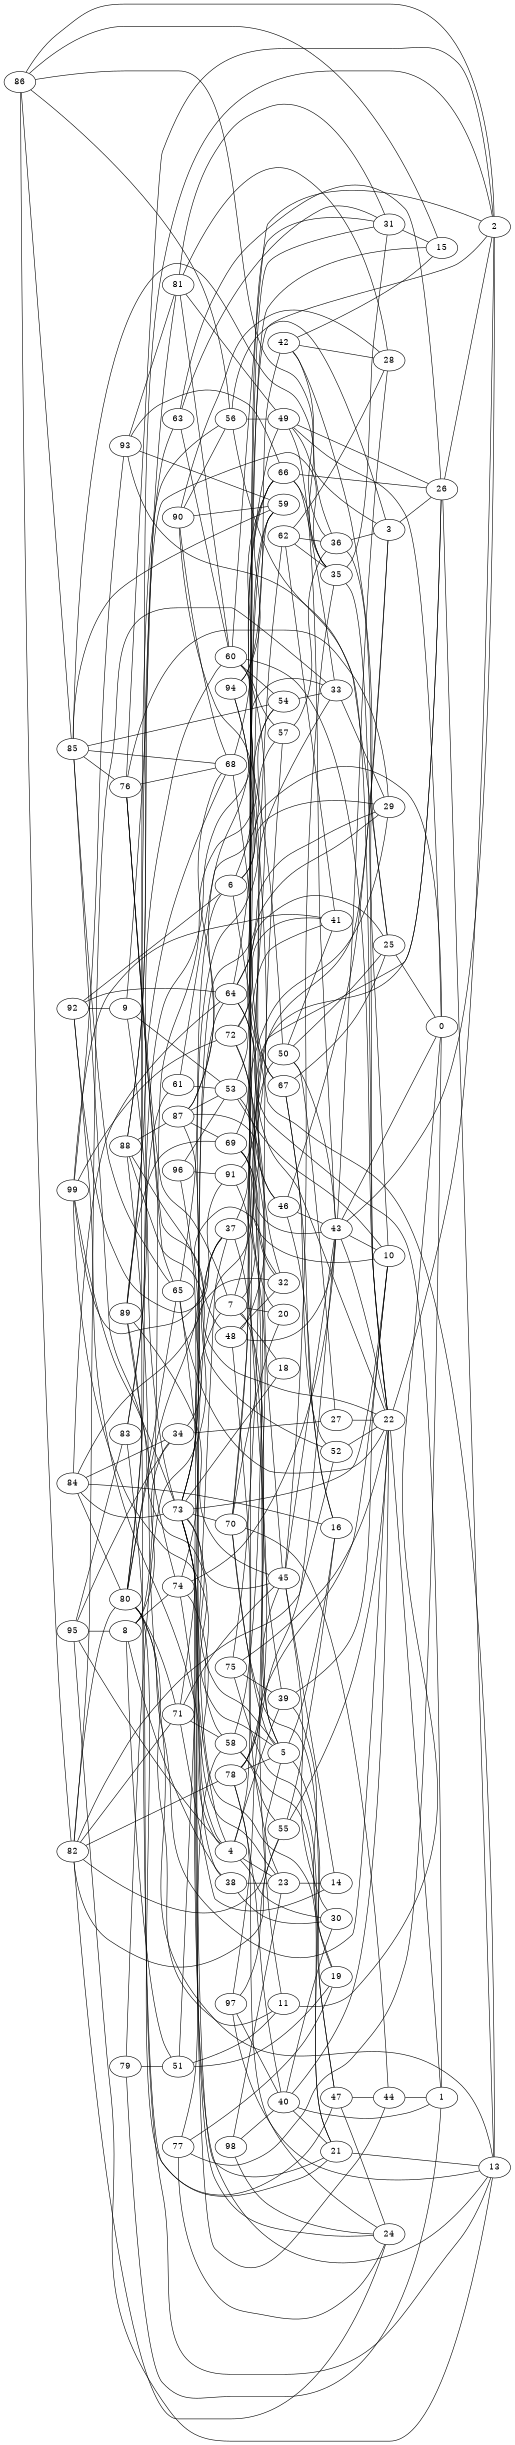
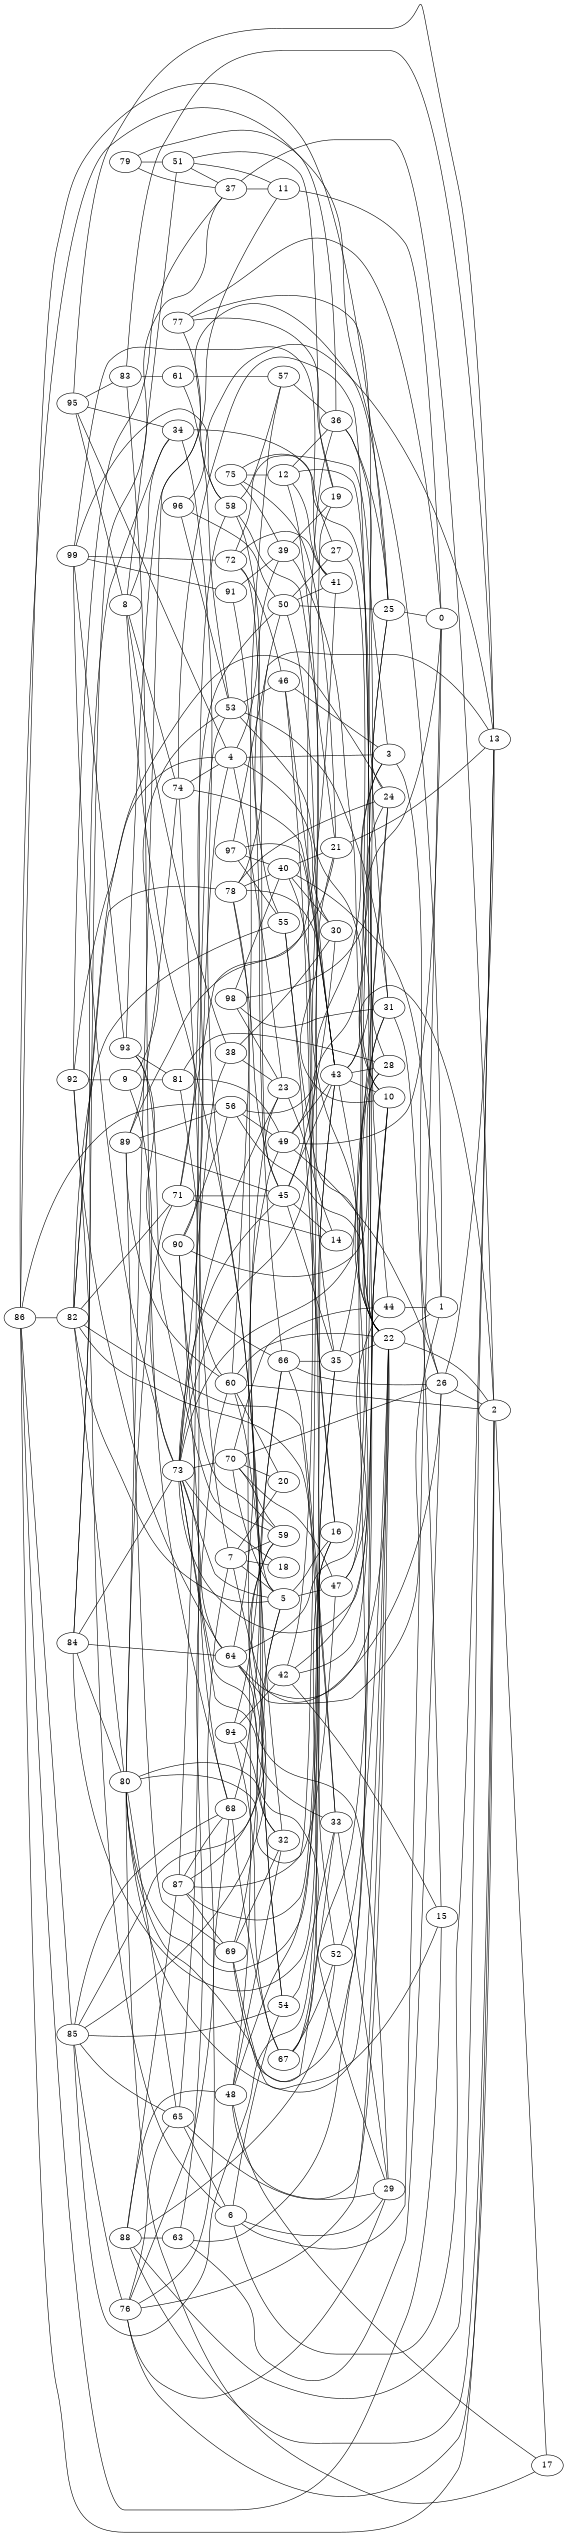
edge "31" -- "81": now "31" -- "98"
edge "25" -- "86": added
node "62": label "62" -> "12"
edge "96" -- "91": now "96" -- "50"
node "17": added
